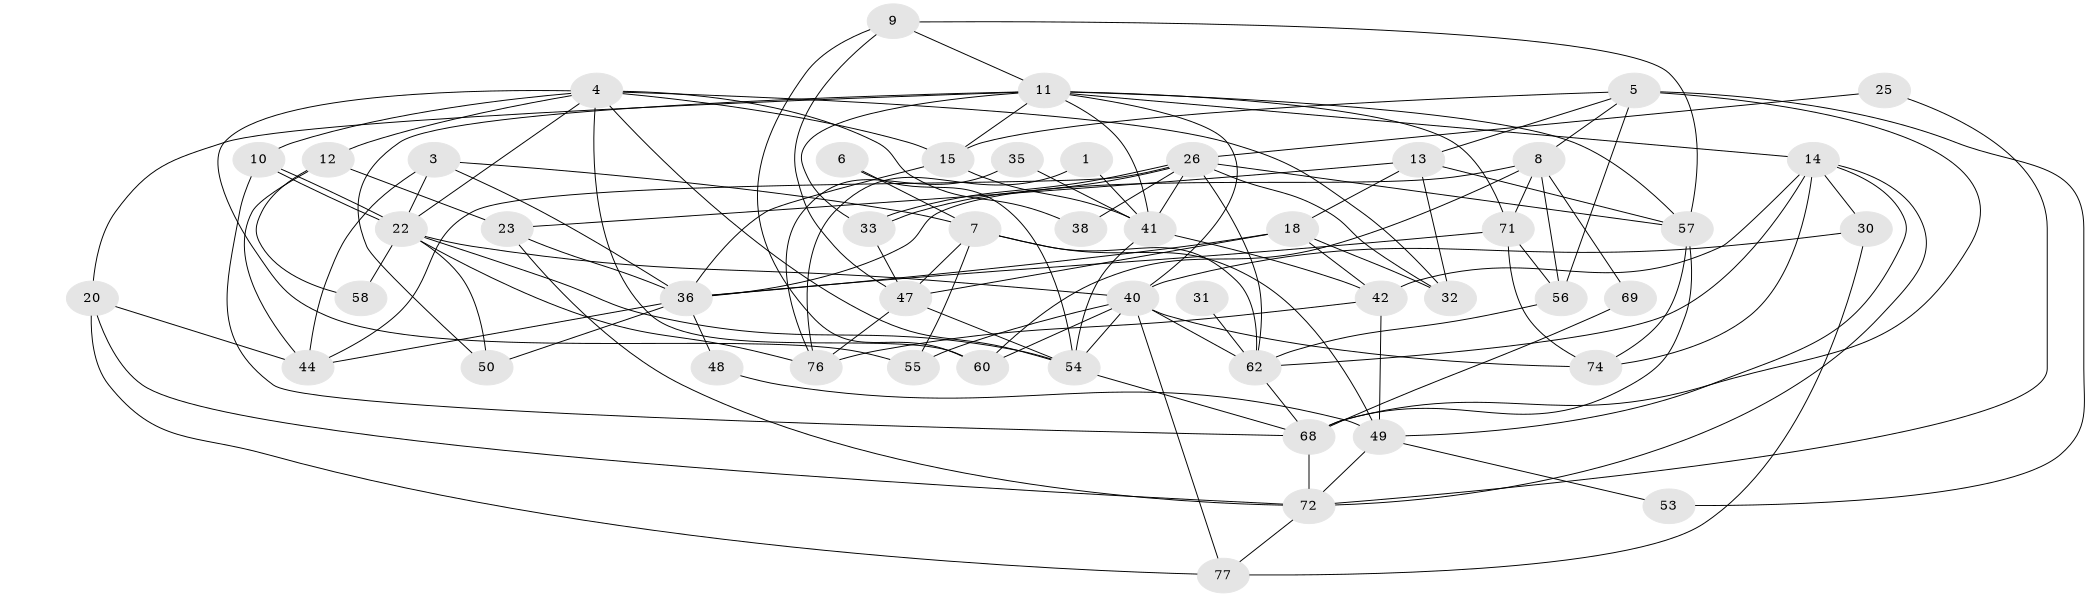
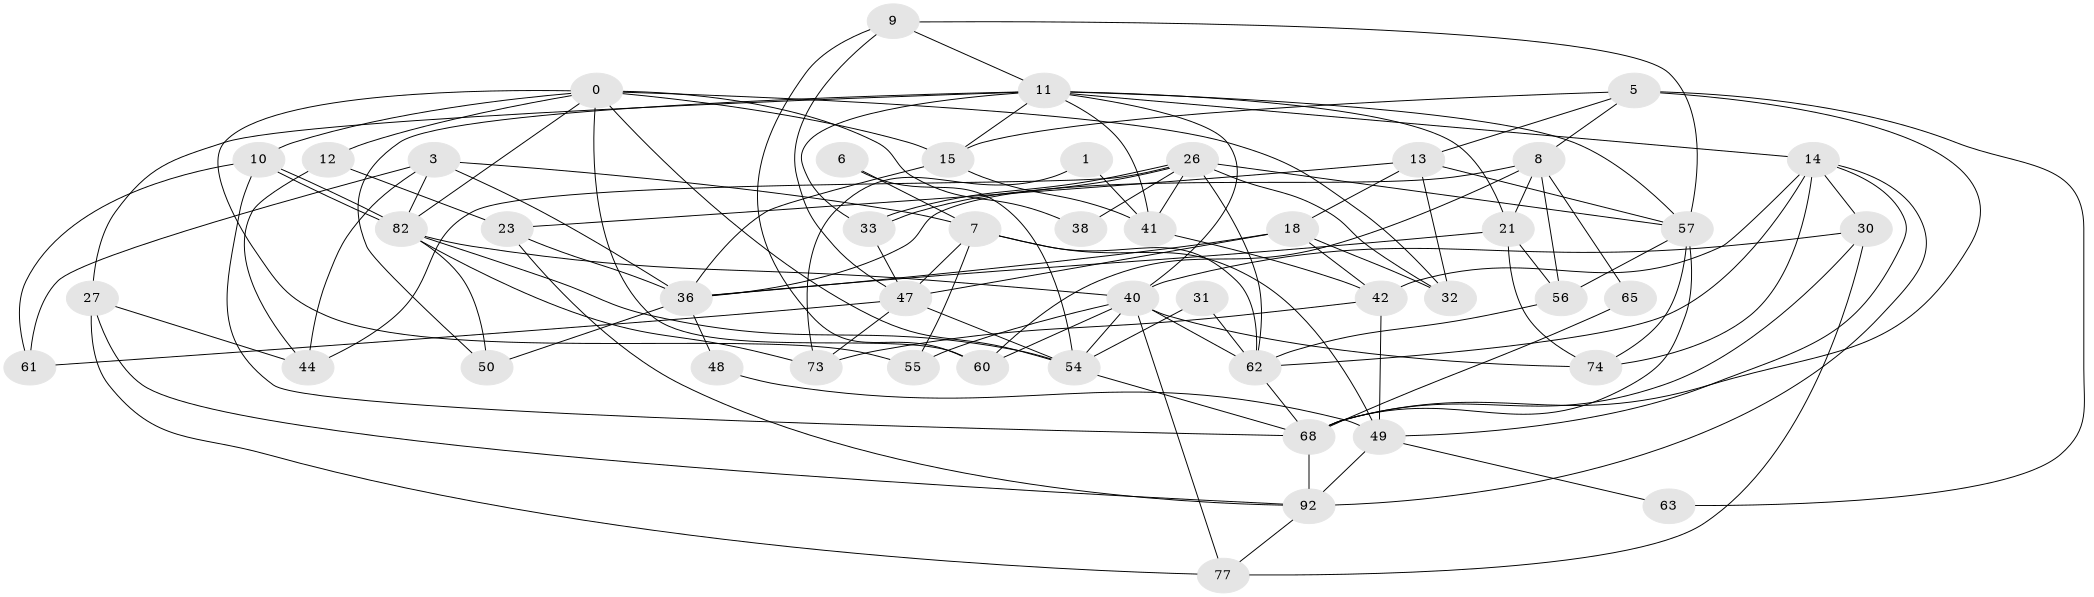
node "4": label "4" -> "0"
node "25": removed
node "35": removed
edge "5" -- "56": now "57" -- "56"
node "22": label "22" -> "82"
node "71": label "71" -> "21"
node "20": label "20" -> "27"
node "58": removed
node "69": label "69" -> "65"
edge "41" -- "54": now "31" -- "54"
edge "36" -- "44": removed
node "61": added
node "76": label "76" -> "73"
edge "30" -- "68": added
node "72": label "72" -> "92"
node "53": label "53" -> "63"
